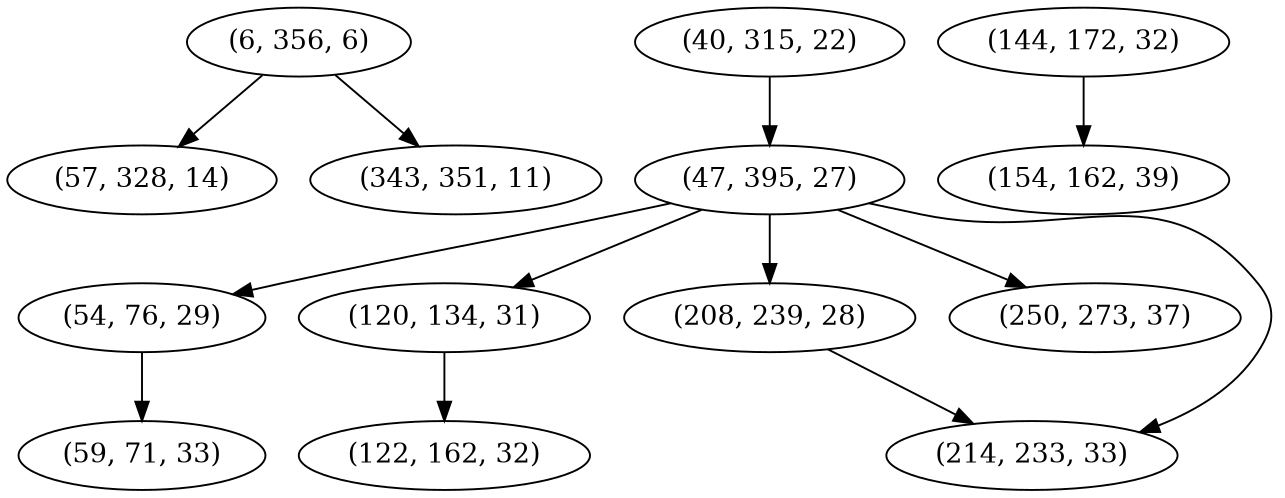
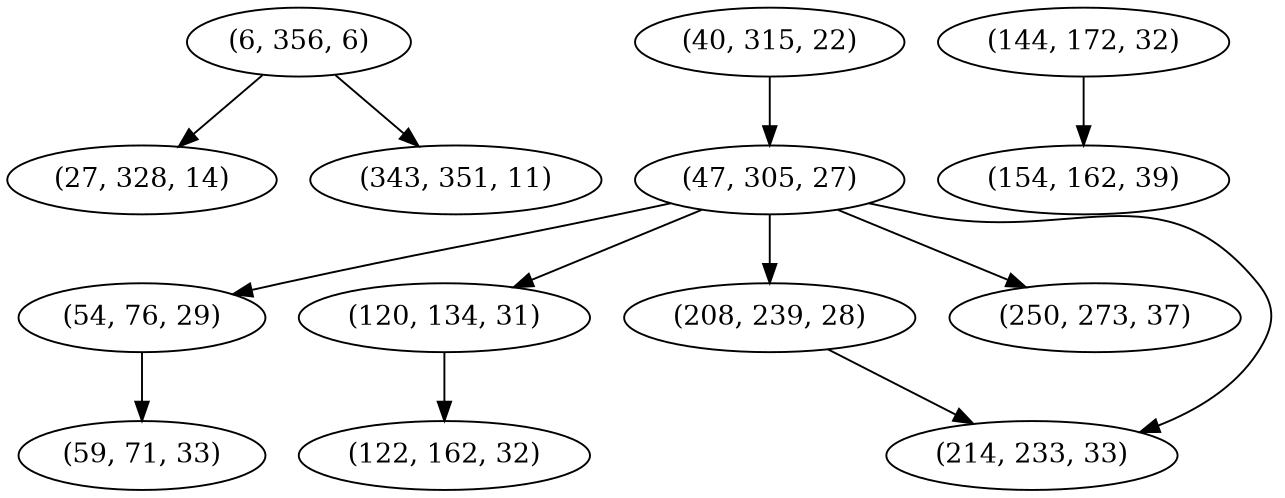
node "(57, 328, 14)": label "(57, 328, 14)" -> "(27, 328, 14)"
node "(47, 395, 27)": label "(47, 395, 27)" -> "(47, 305, 27)"
